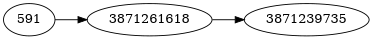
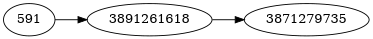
node "3871261618": label "3871261618" -> "3891261618"
node "3871239735": label "3871239735" -> "3871279735"
